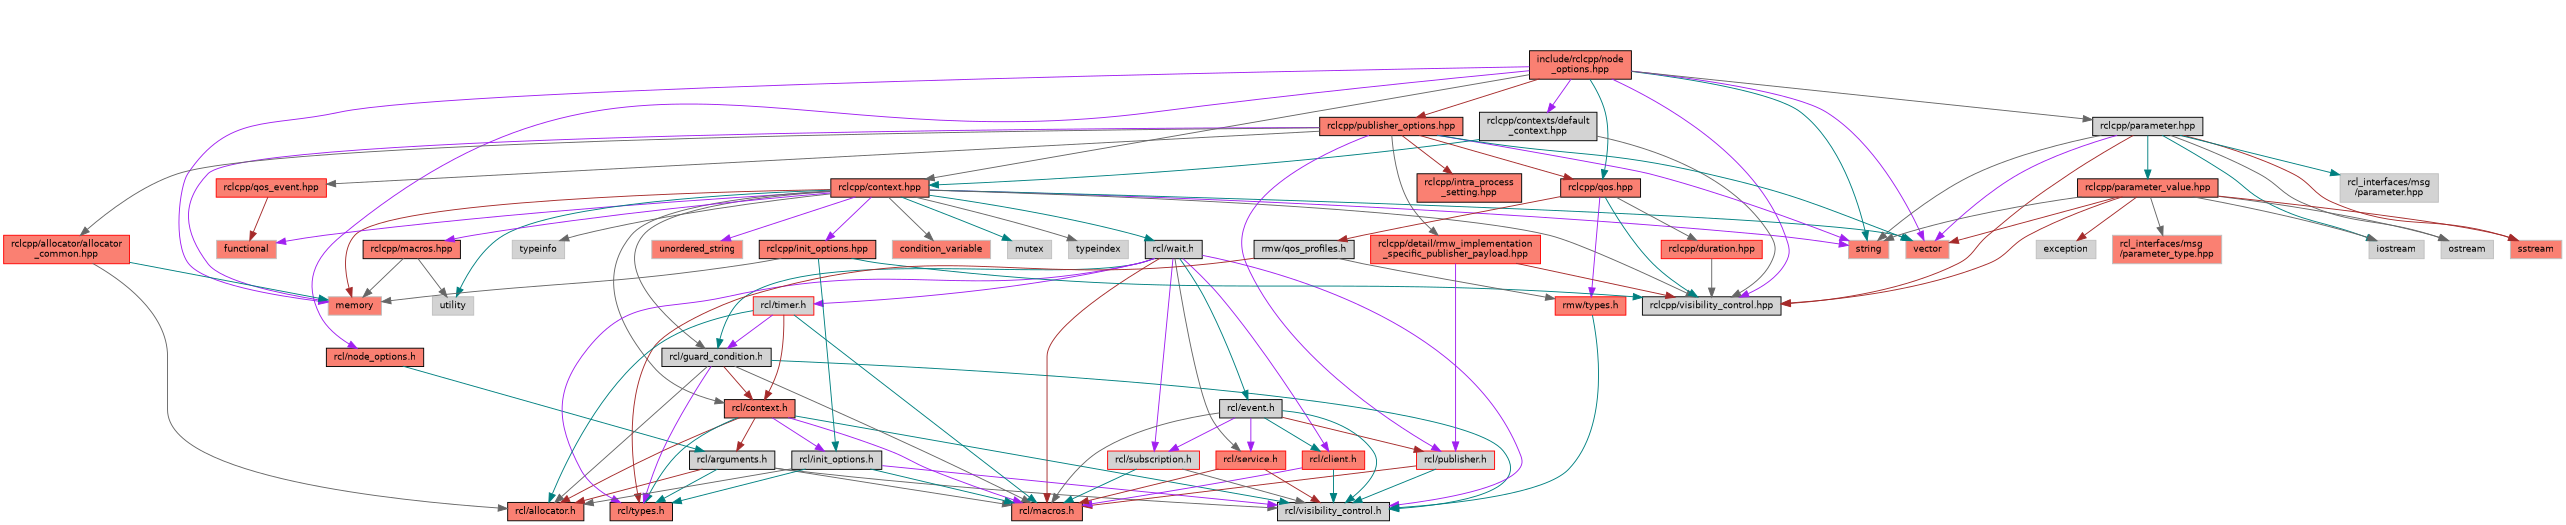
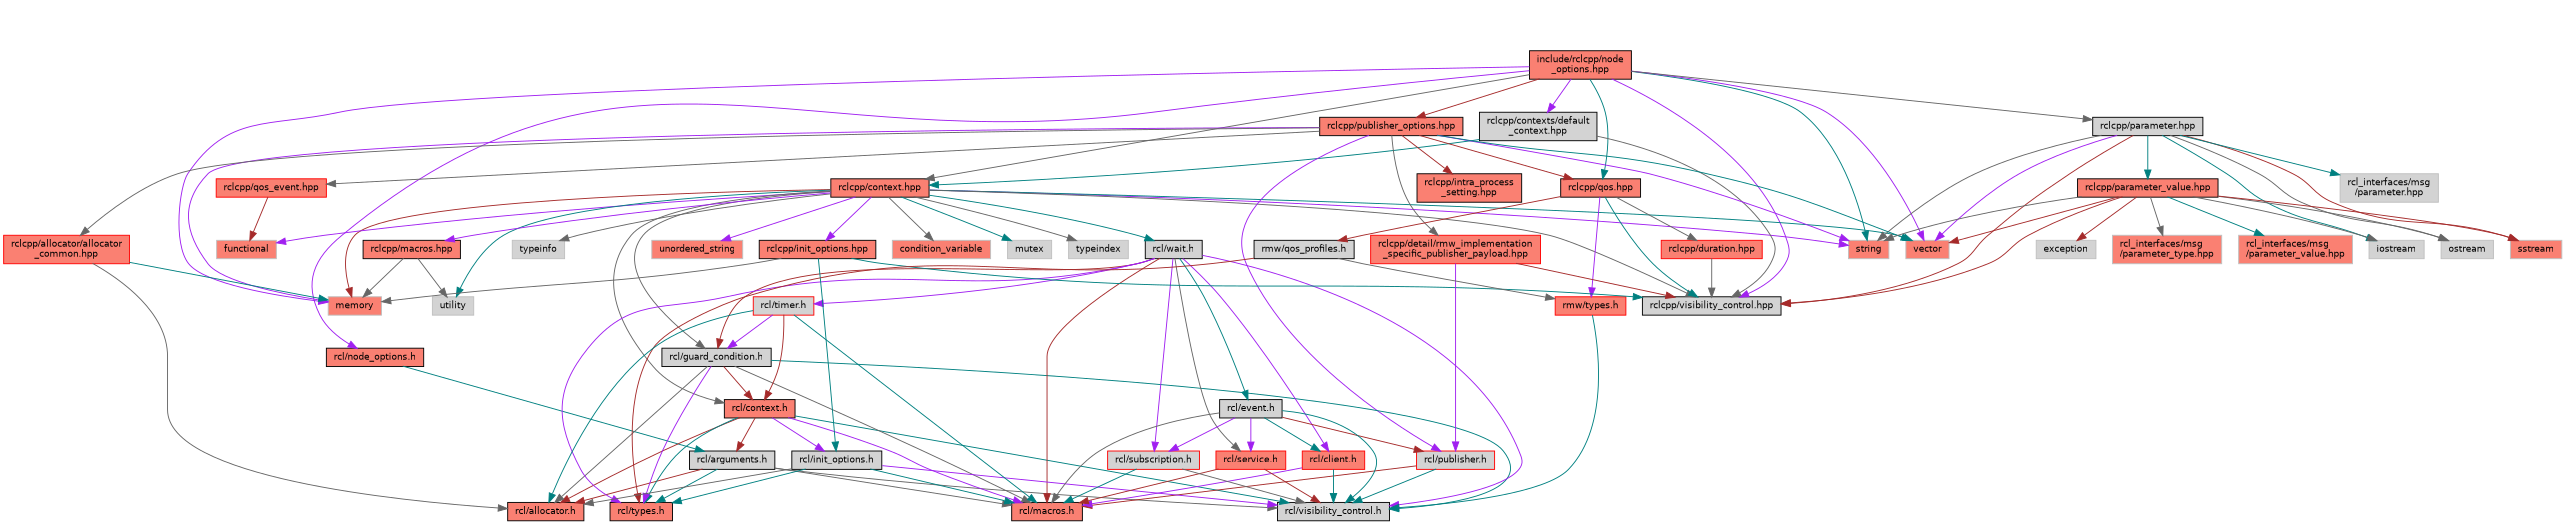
node "rcl_interfaces/msg /parameter_value.hpp": added
edge "rcl/wait.h" -> "rcl/guard_condition.h": color teal -> brown
